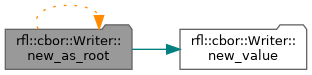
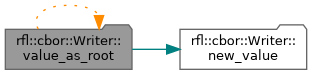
node "rfl::cbor::Writer:: new_as_root": label "rfl::cbor::Writer:: new_as_root" -> "rfl::cbor::Writer:: value_as_root"
